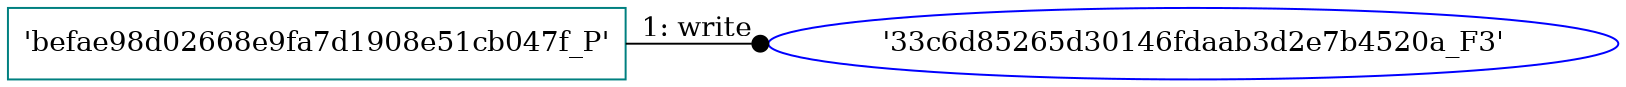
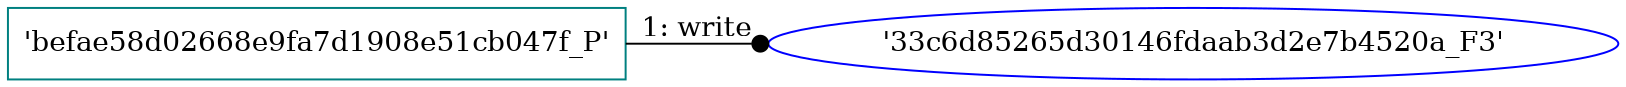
node "'befae98d02668e9fa7d1908e51cb047f_P'": label "'befae98d02668e9fa7d1908e51cb047f_P'" -> "'befae58d02668e9fa7d1908e51cb047f_P'"
